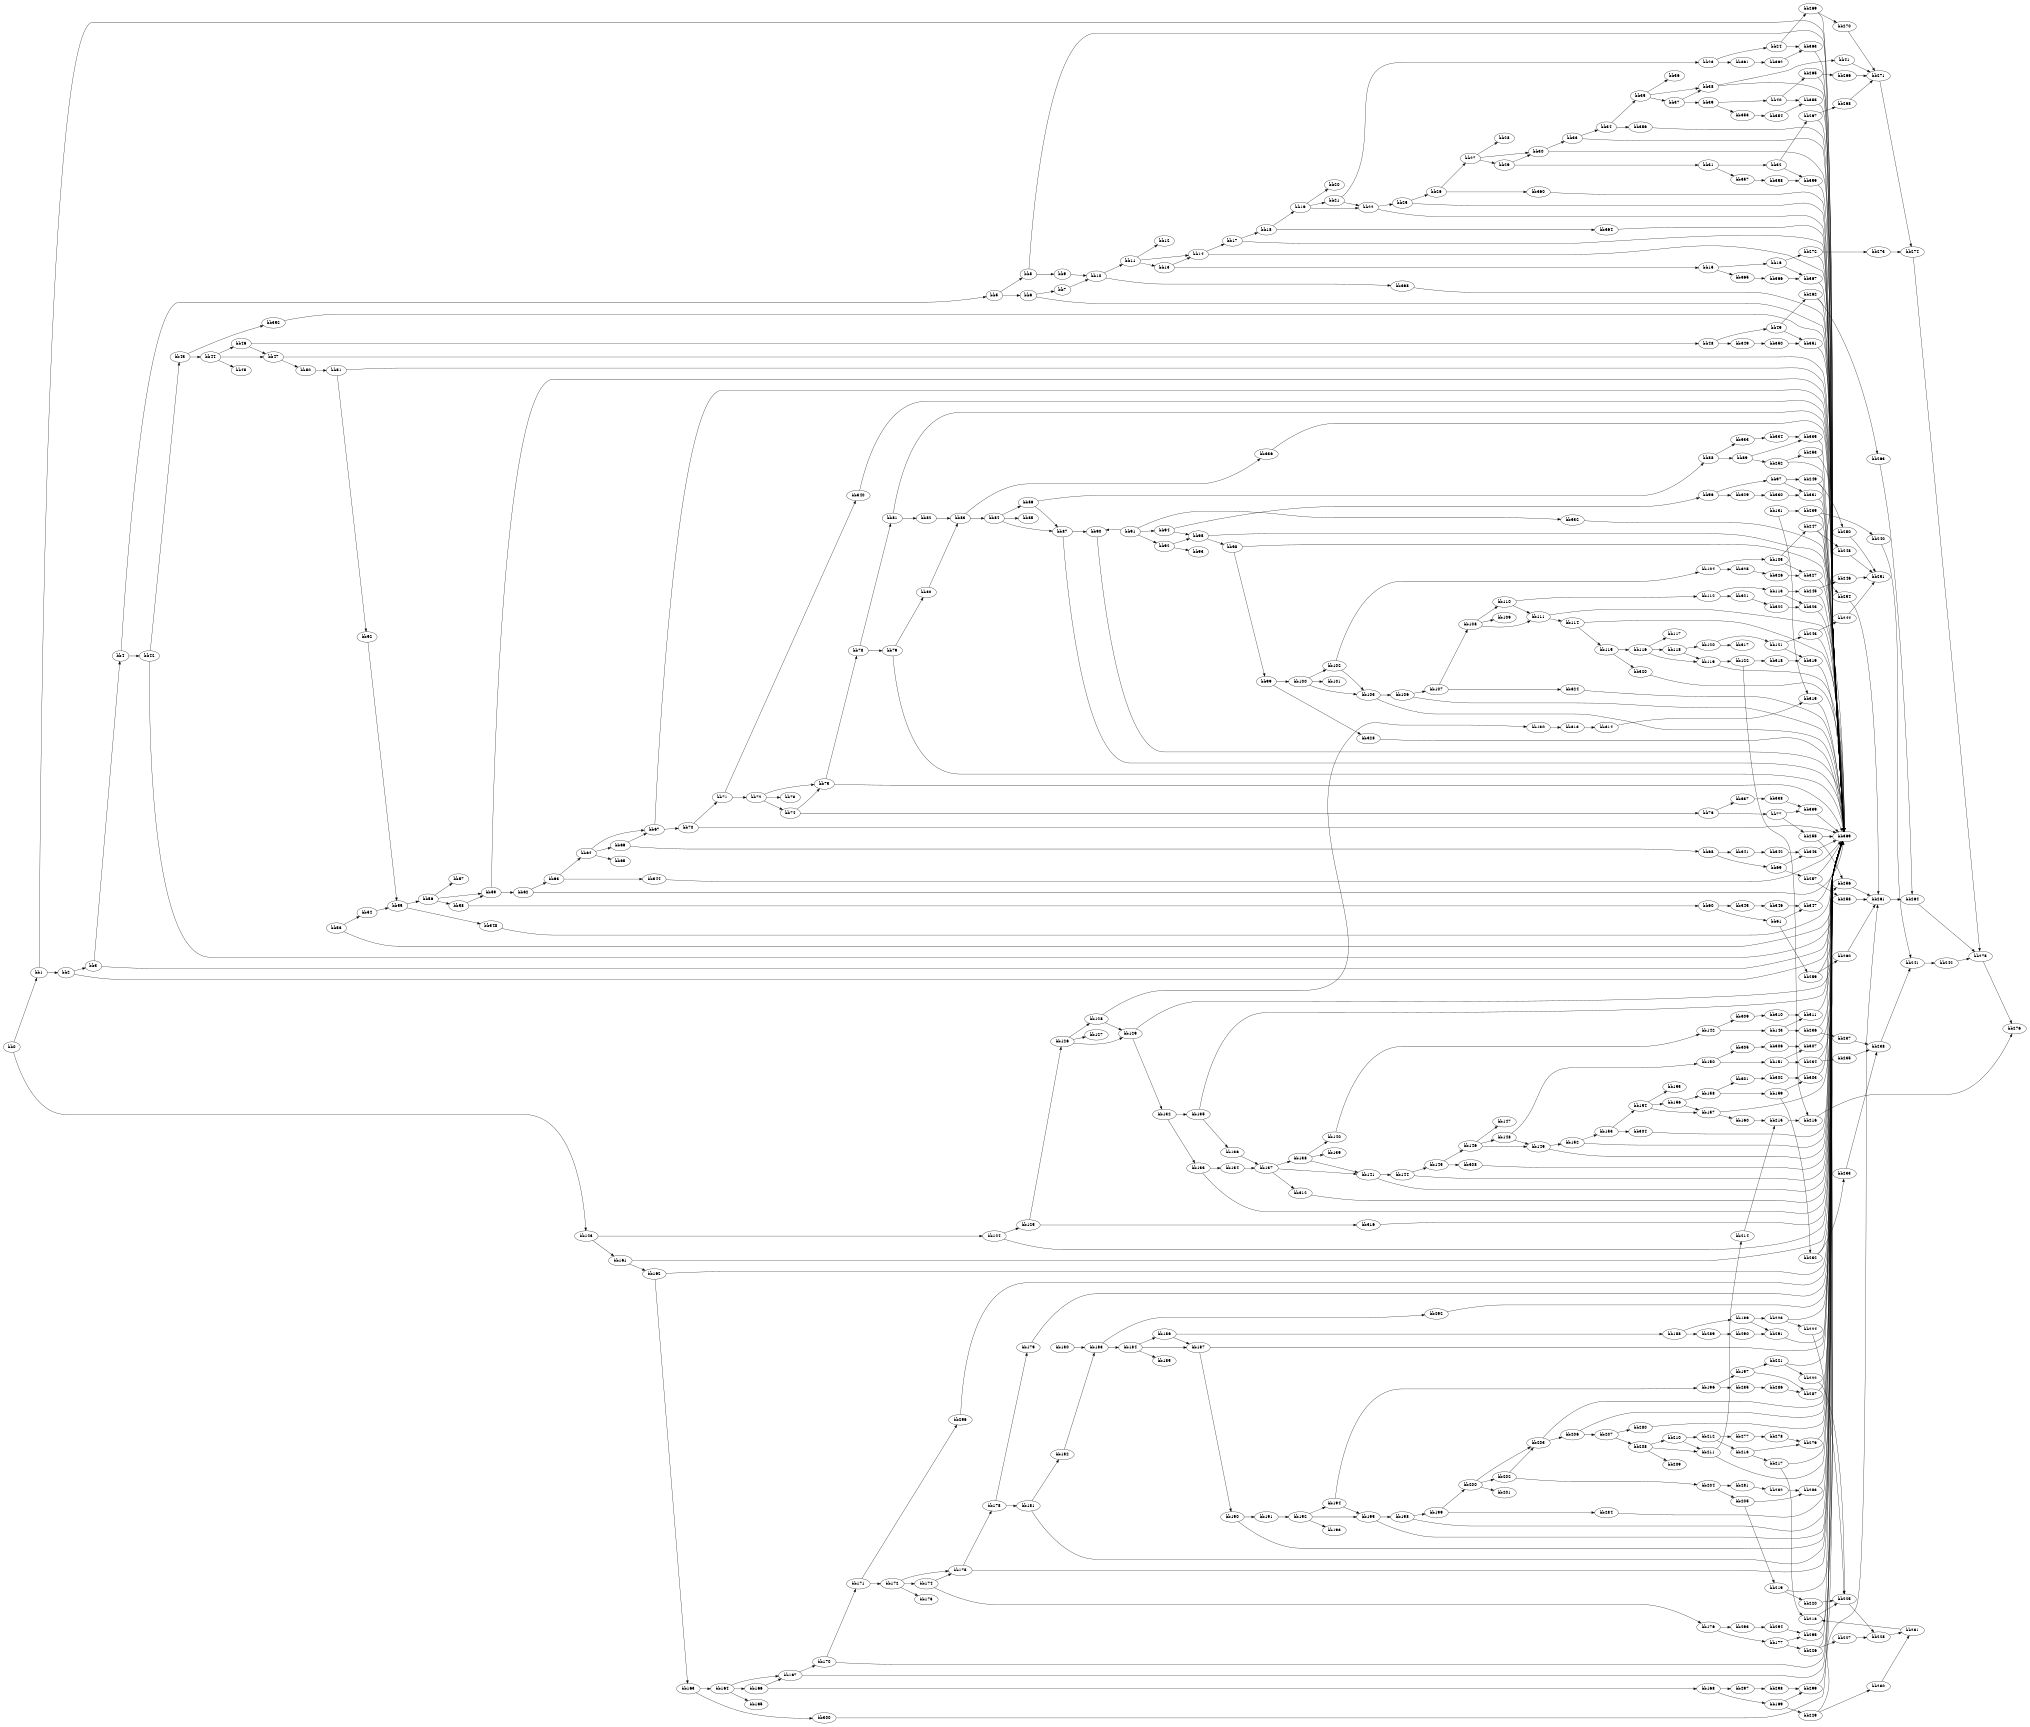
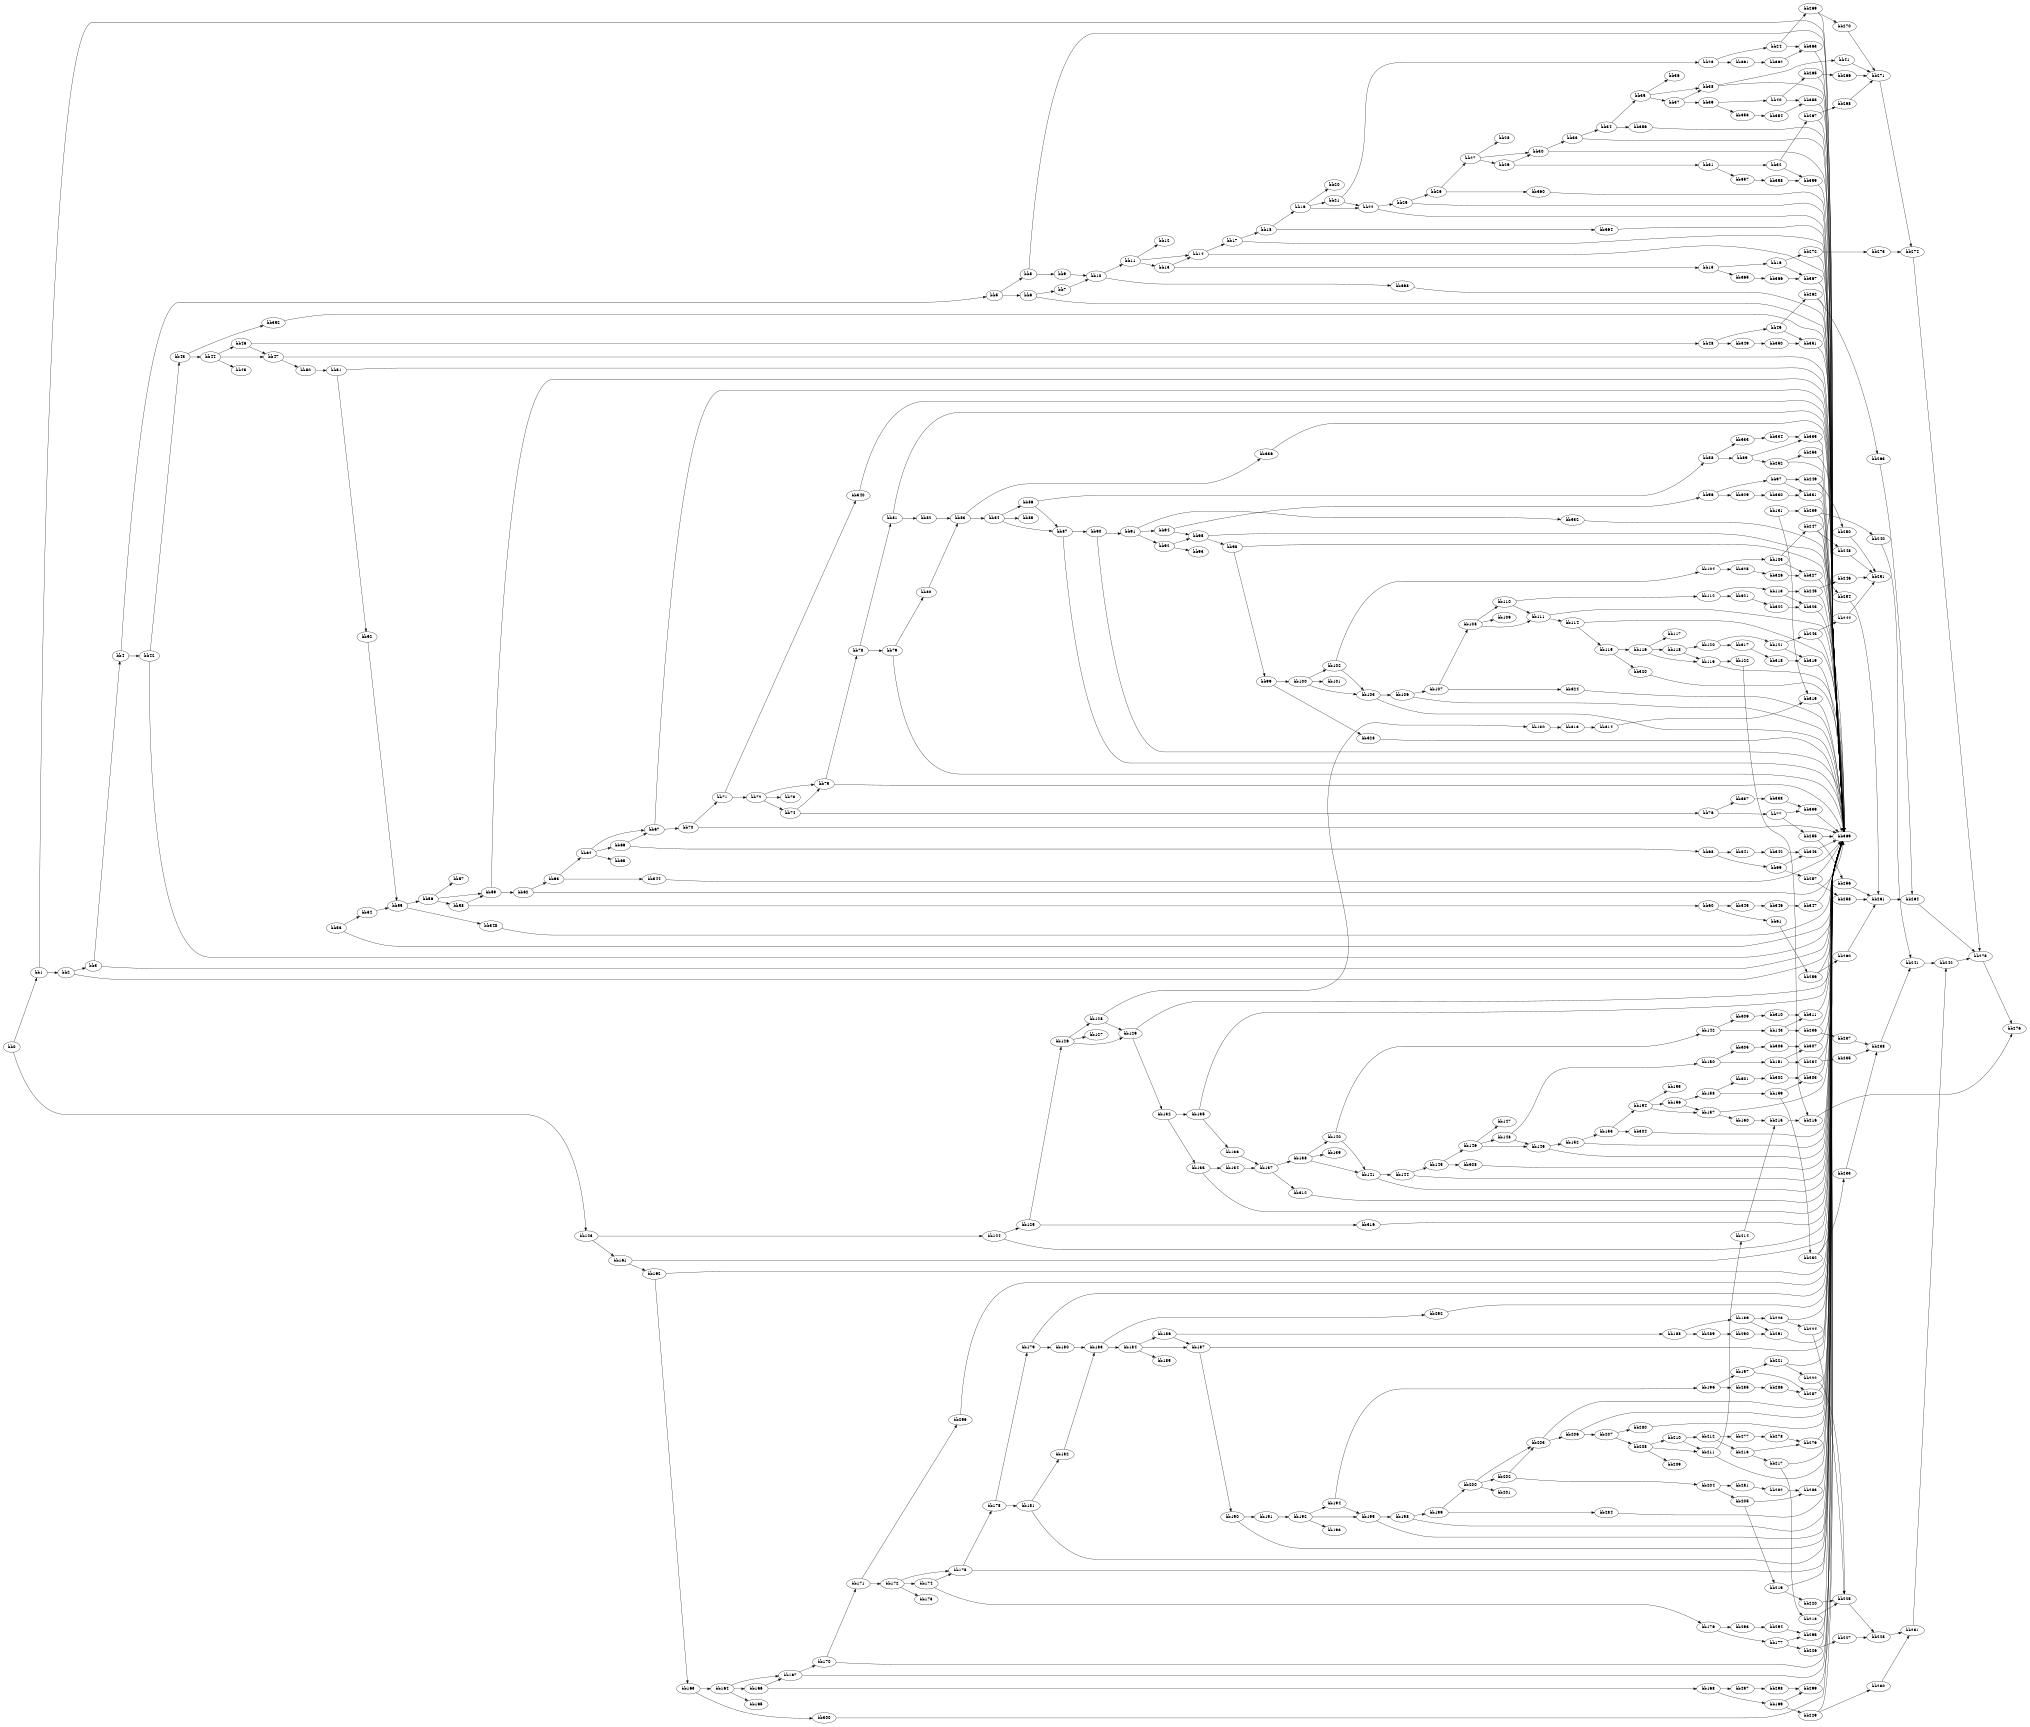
edge "bb91" -> "bb90": reversed
edge "bb122" -> "bb318": now "bb317" -> "bb318"
edge "bb61" -> "bb347": removed
edge "bb137" -> "bb141": now "bb140" -> "bb141"
edge "bb219" -> "bb256": now "bb219" -> "bb369"
edge "bb229" -> "bb261": now "bb229" -> "bb369"
edge "bb179" -> "bb180": added
edge "bb231" -> "bb218": now "bb231" -> "bb242"
